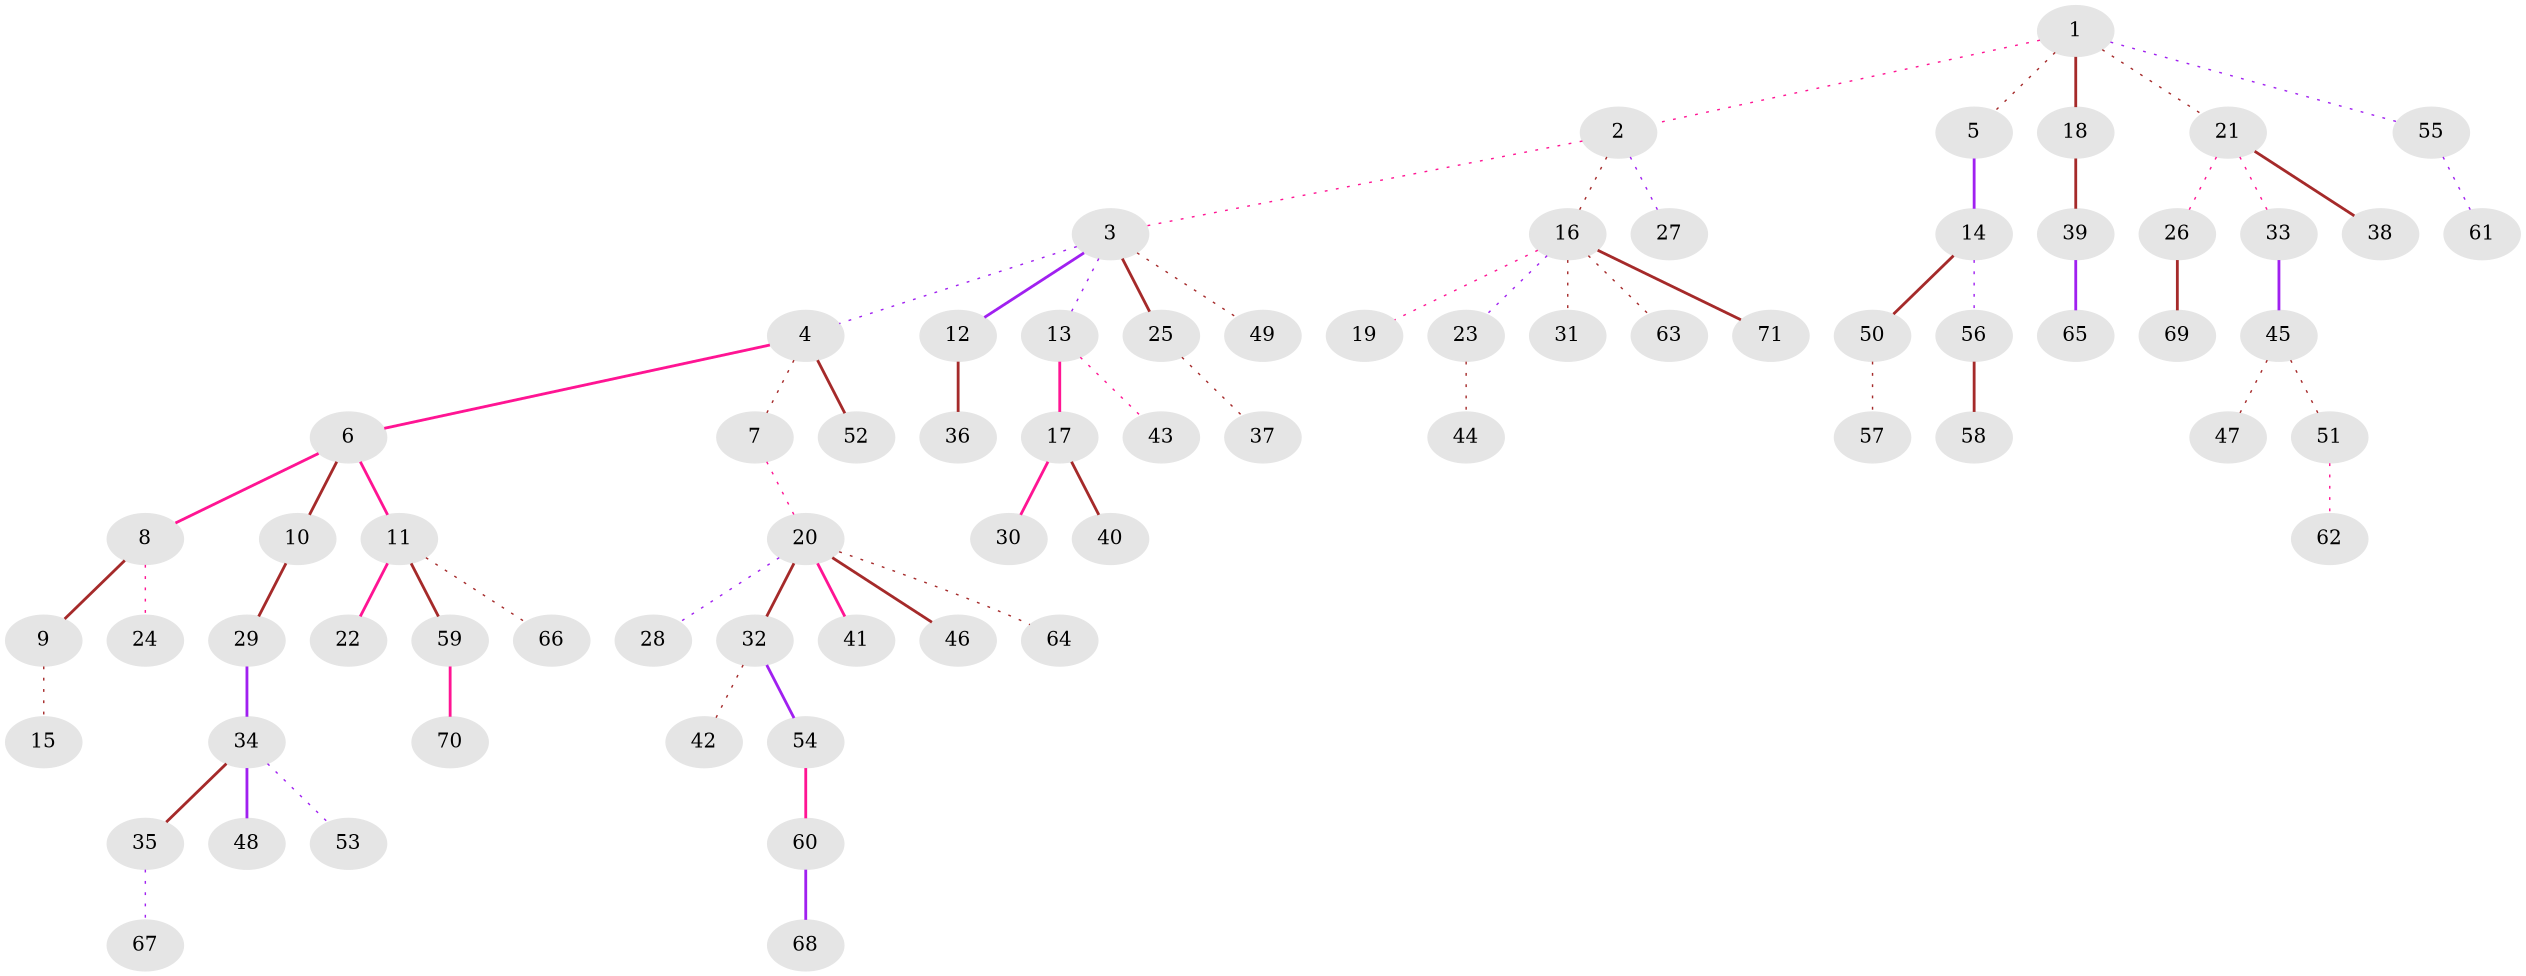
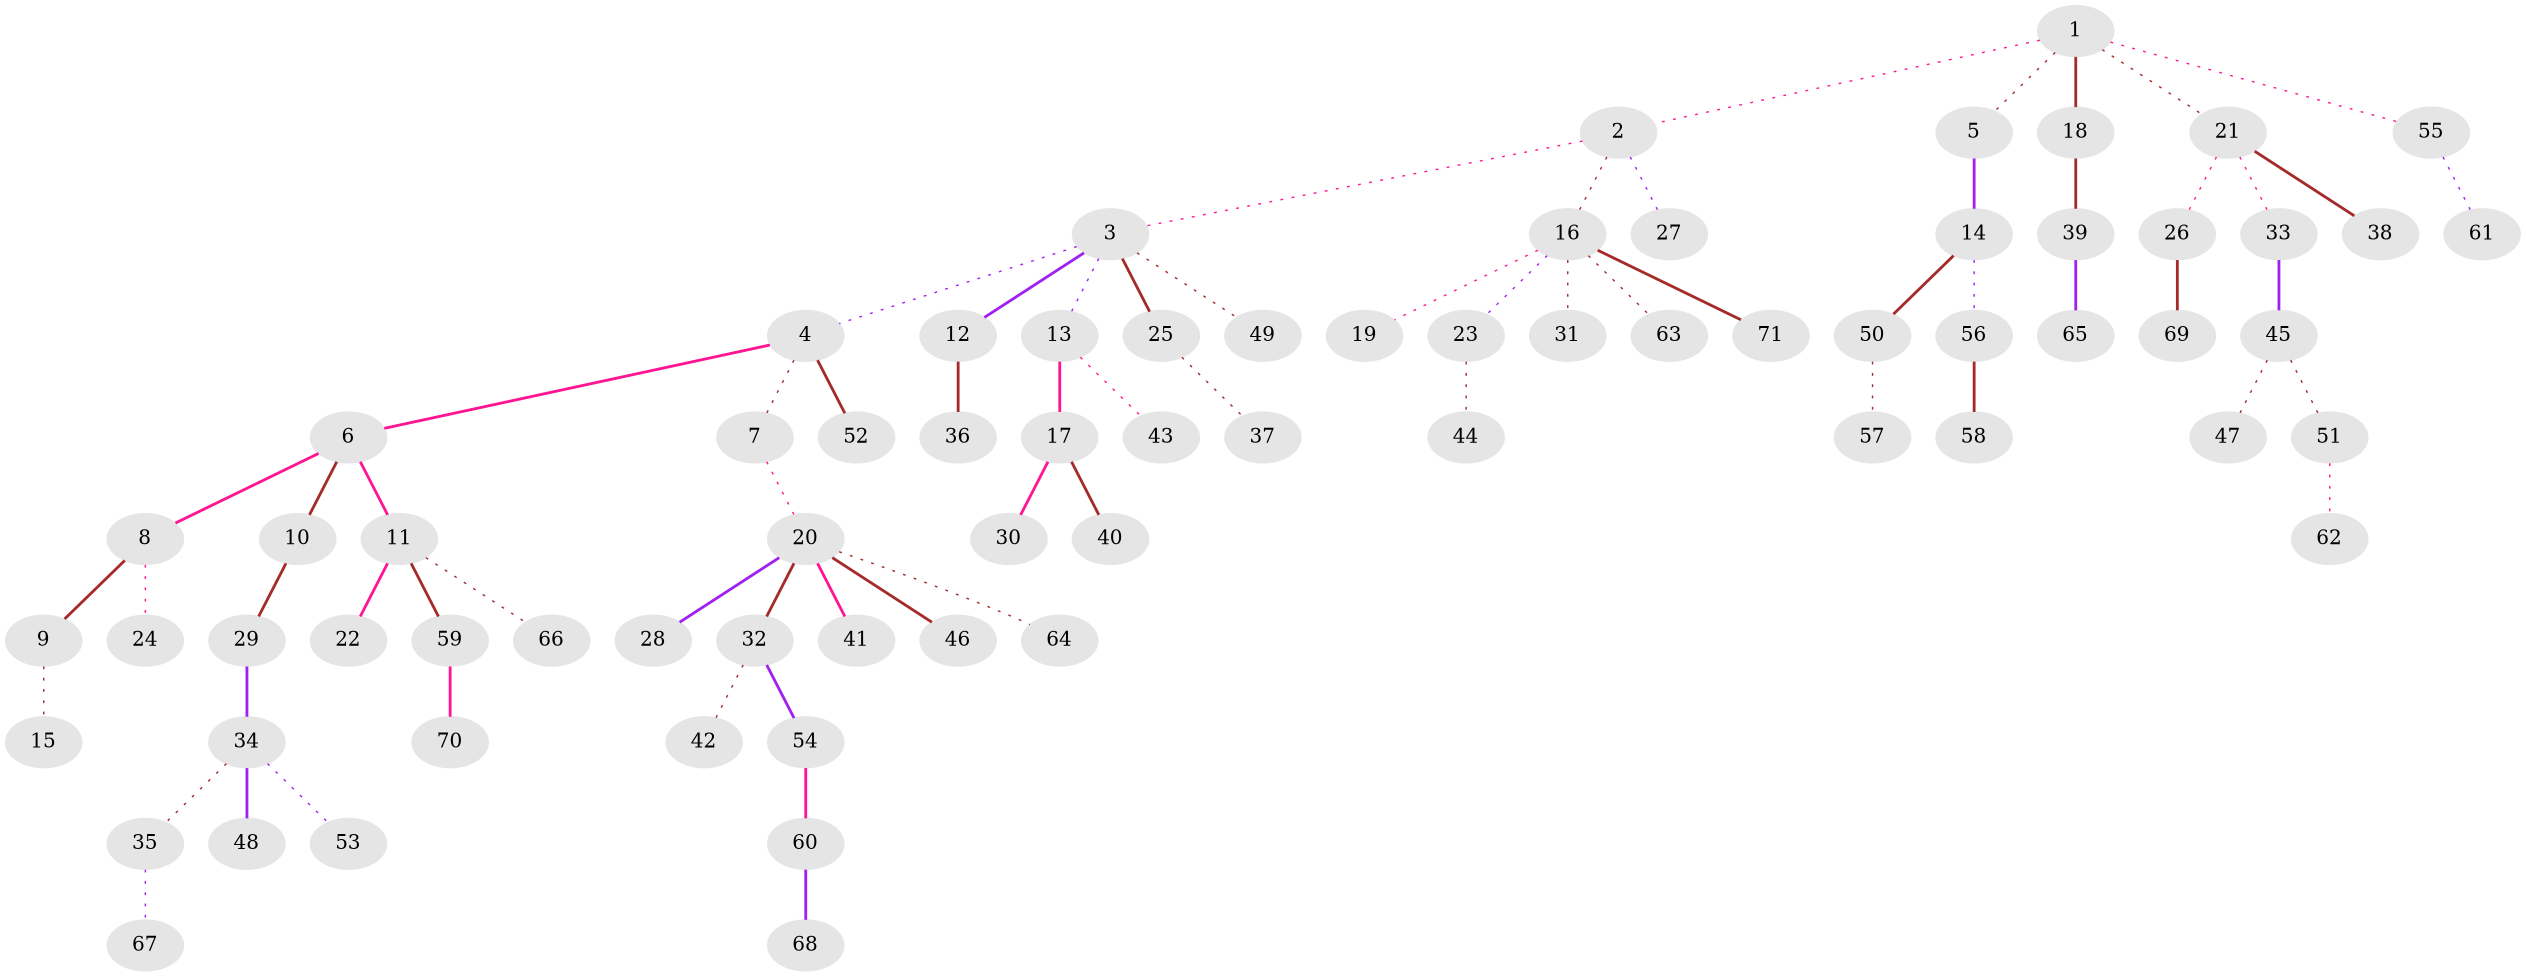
edge "1" -- "55": color purple -> deeppink
edge "20" -- "28": style dotted -> bold
edge "34" -- "35": style bold -> dotted
